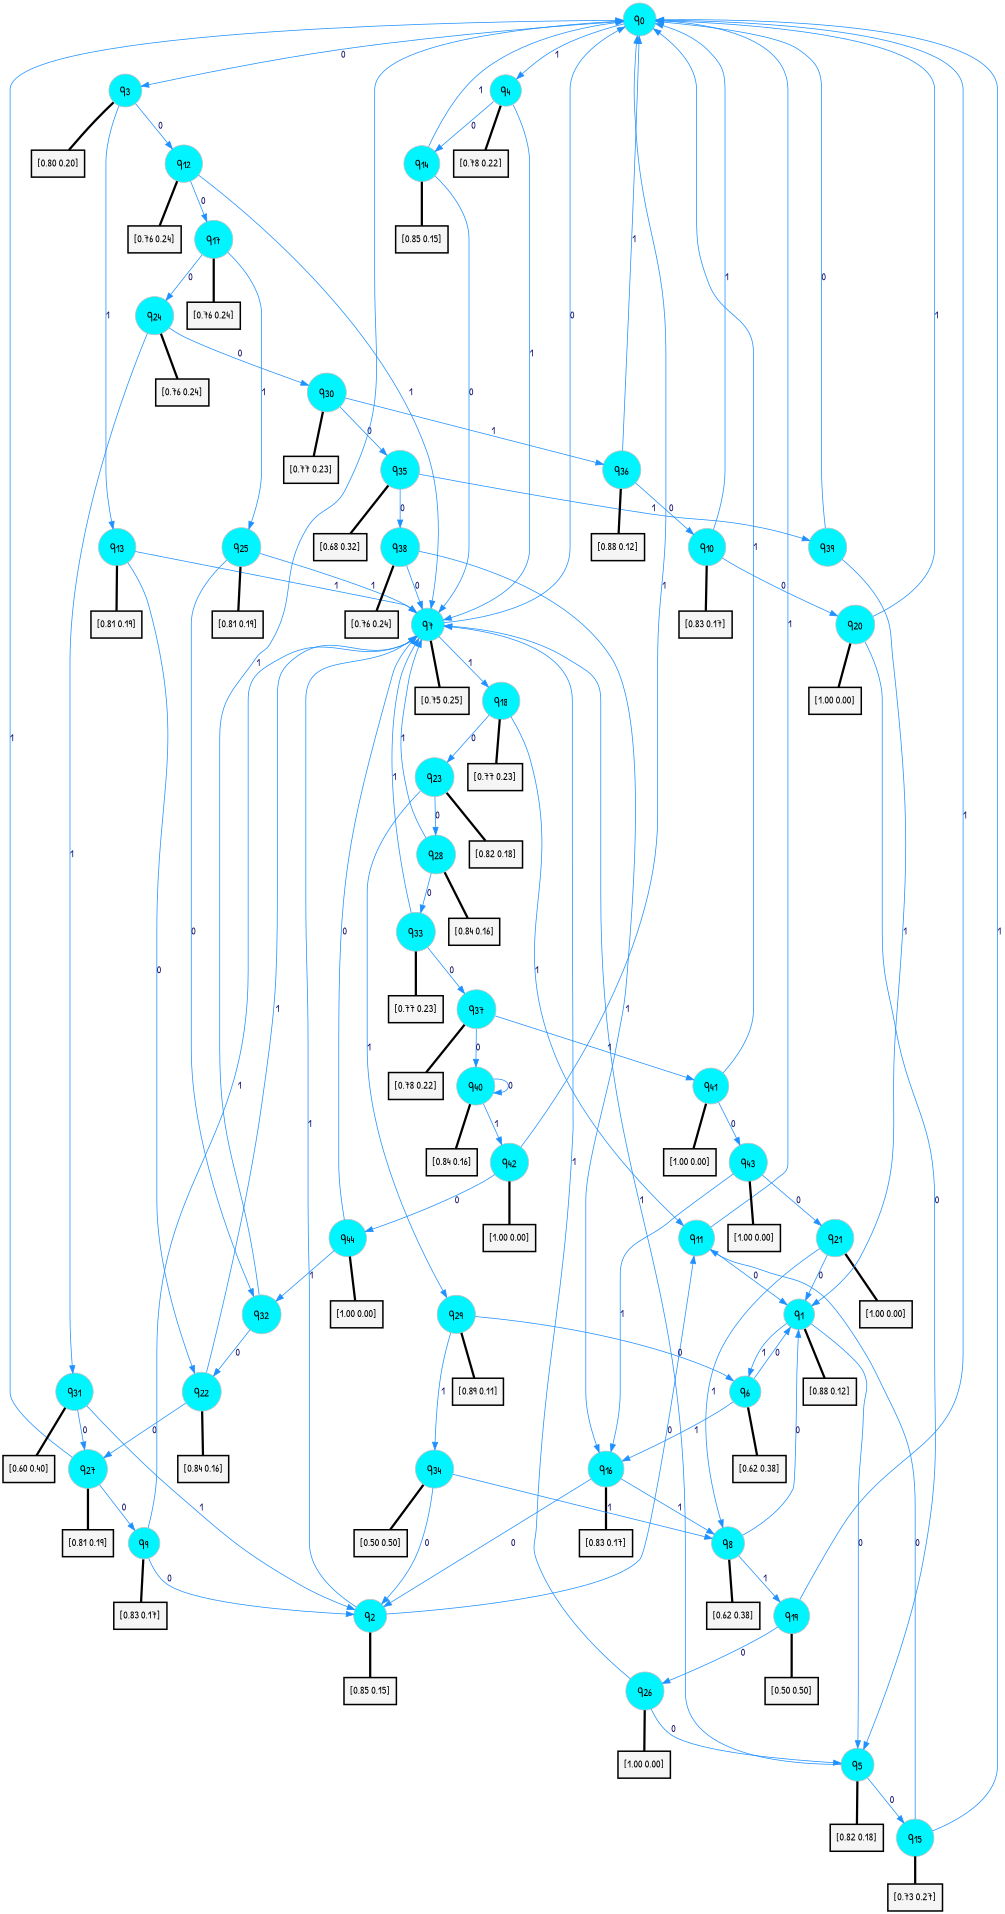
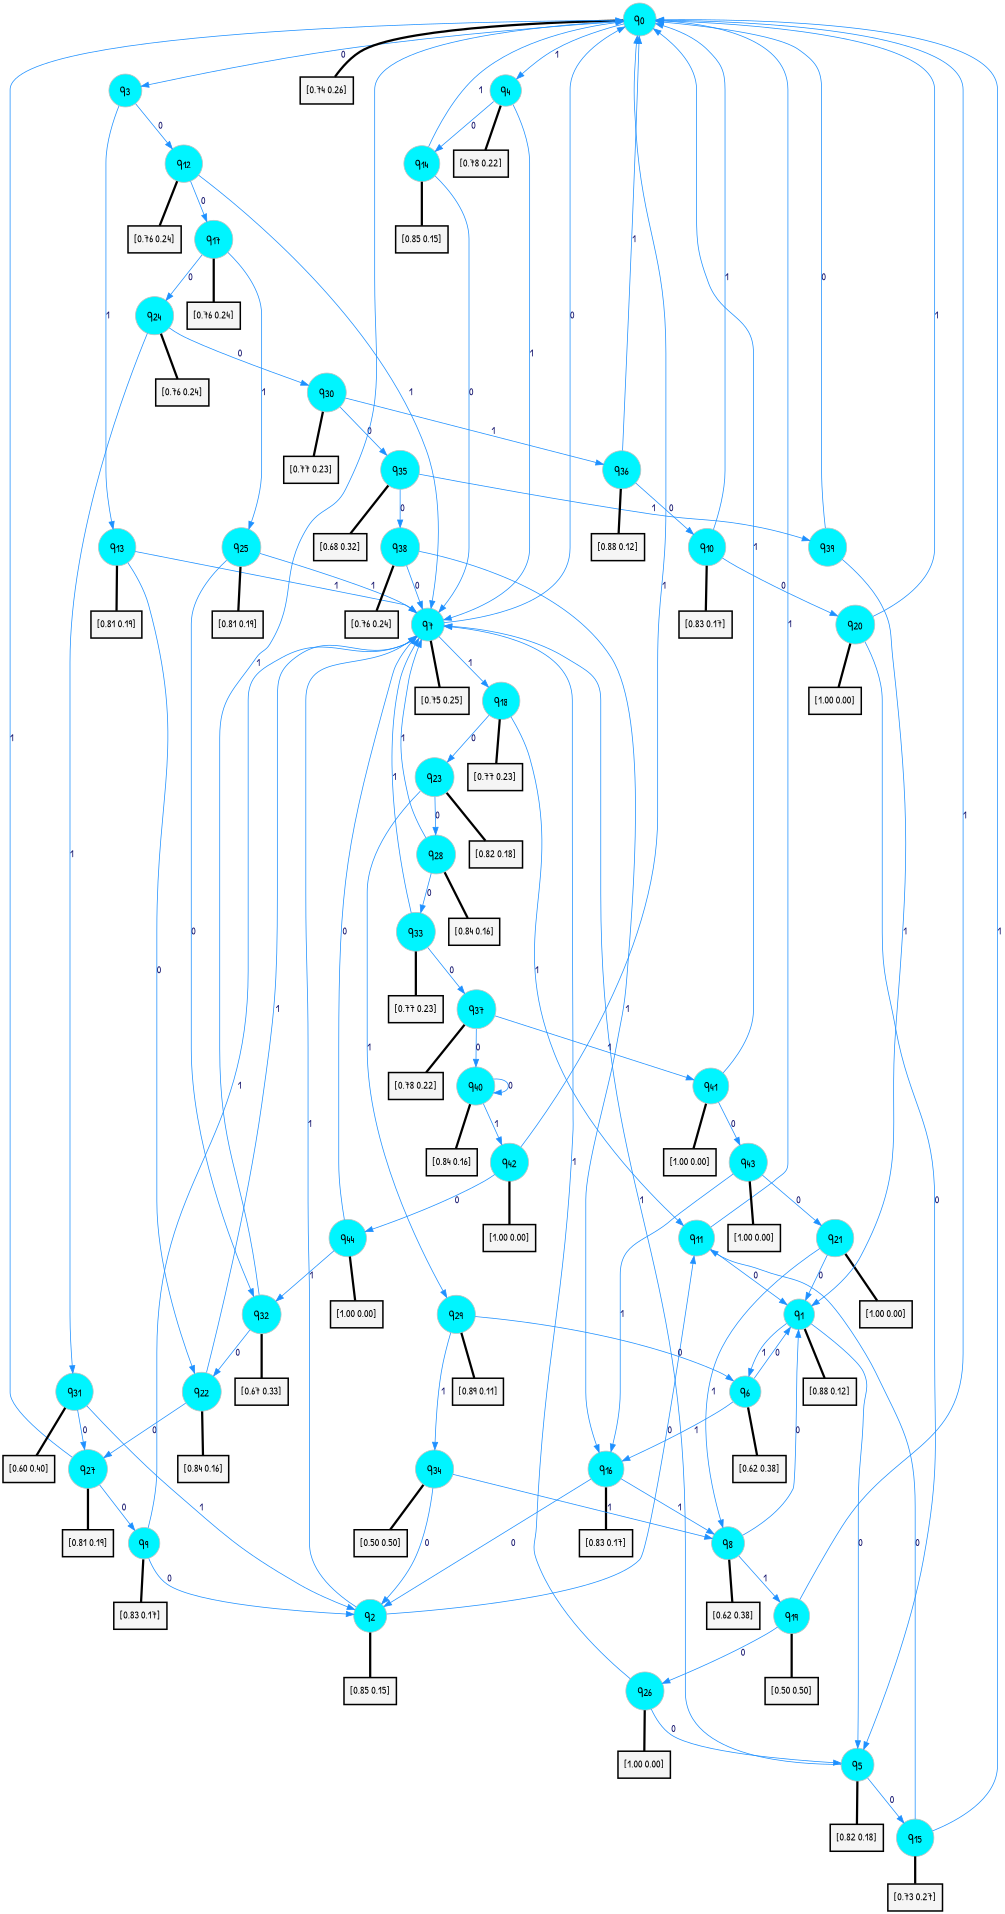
node "[0.74 0.26]": added
node "[0.80 0.20]": removed
node "[0.67 0.33]": added
